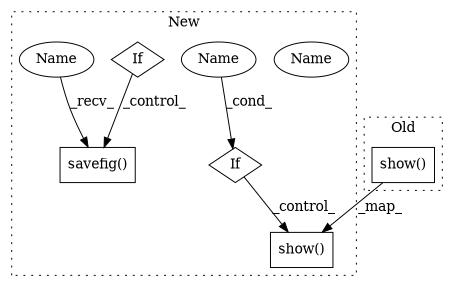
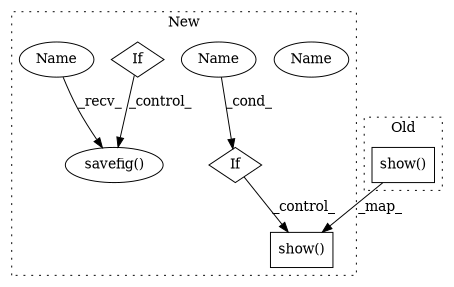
node "savefig()": shape box -> ellipse
